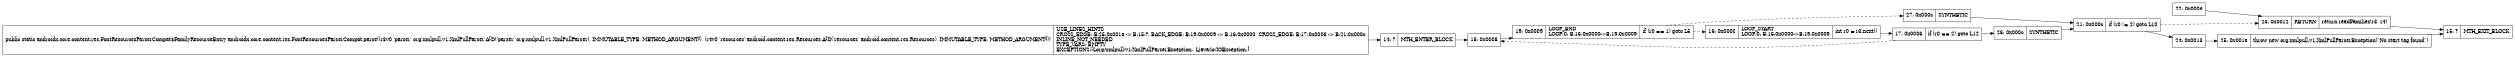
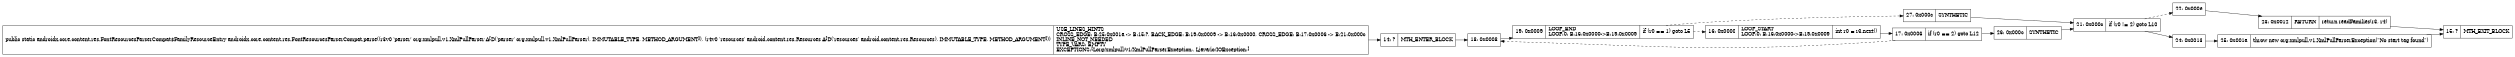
edge "21: 0x000c" -> "23: 0x0012": now "21: 0x000c" -> "22: 0x000e"
